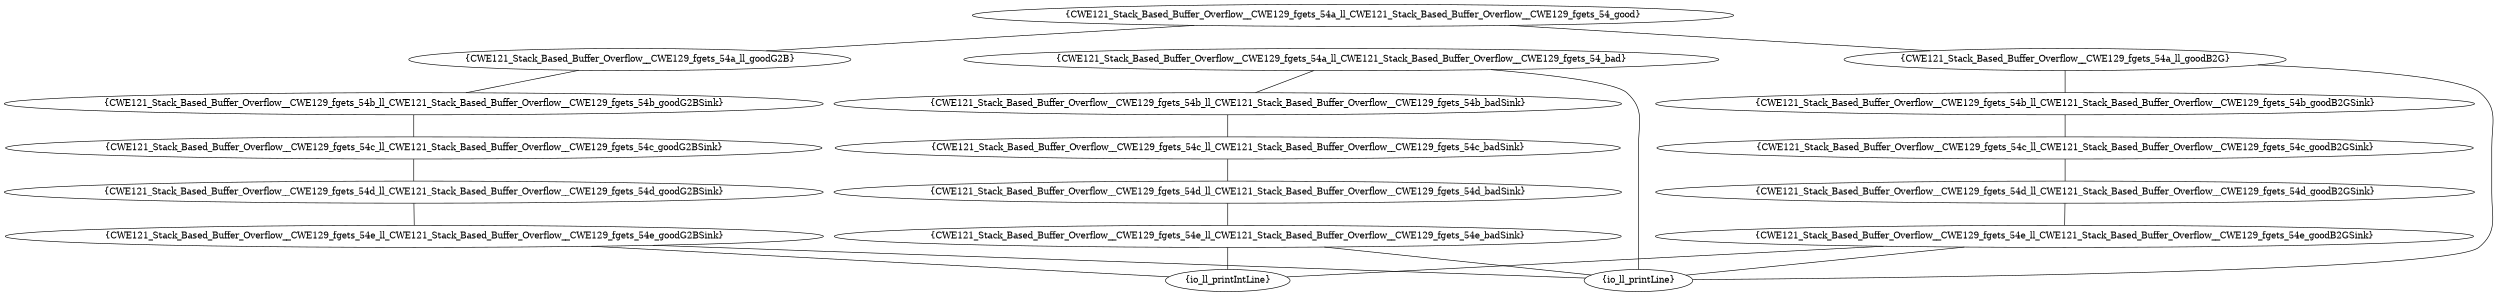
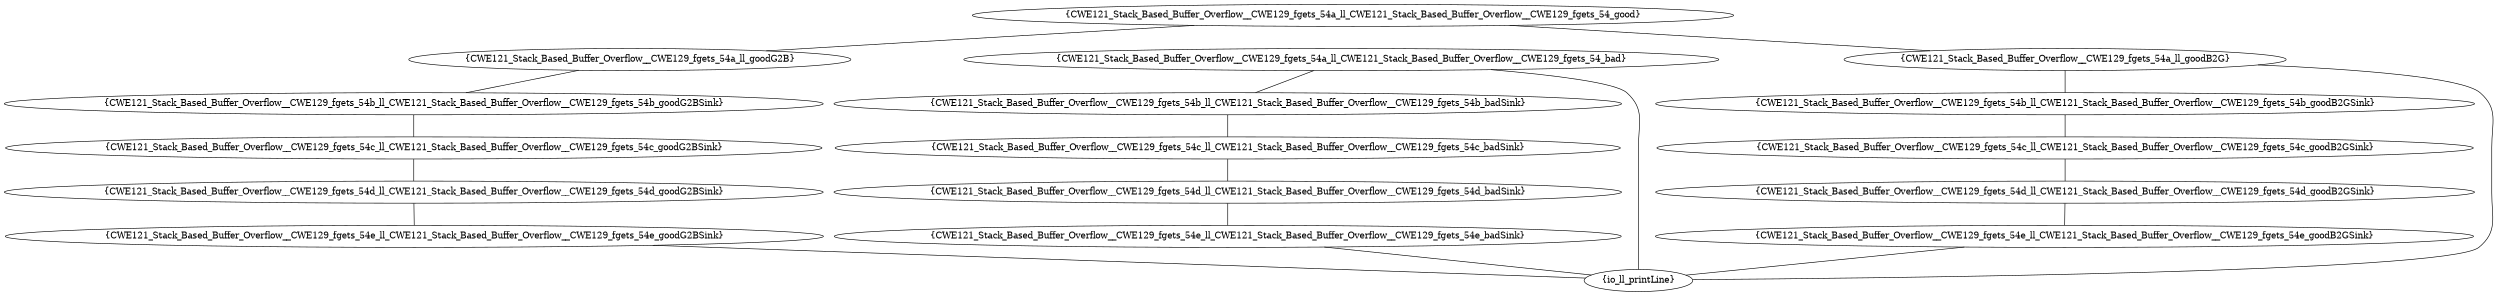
node "{io_ll_printIntLine}": removed
